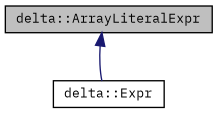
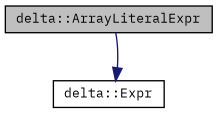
edge "delta::Expr" -> "delta::ArrayLiteralExpr": reversed
